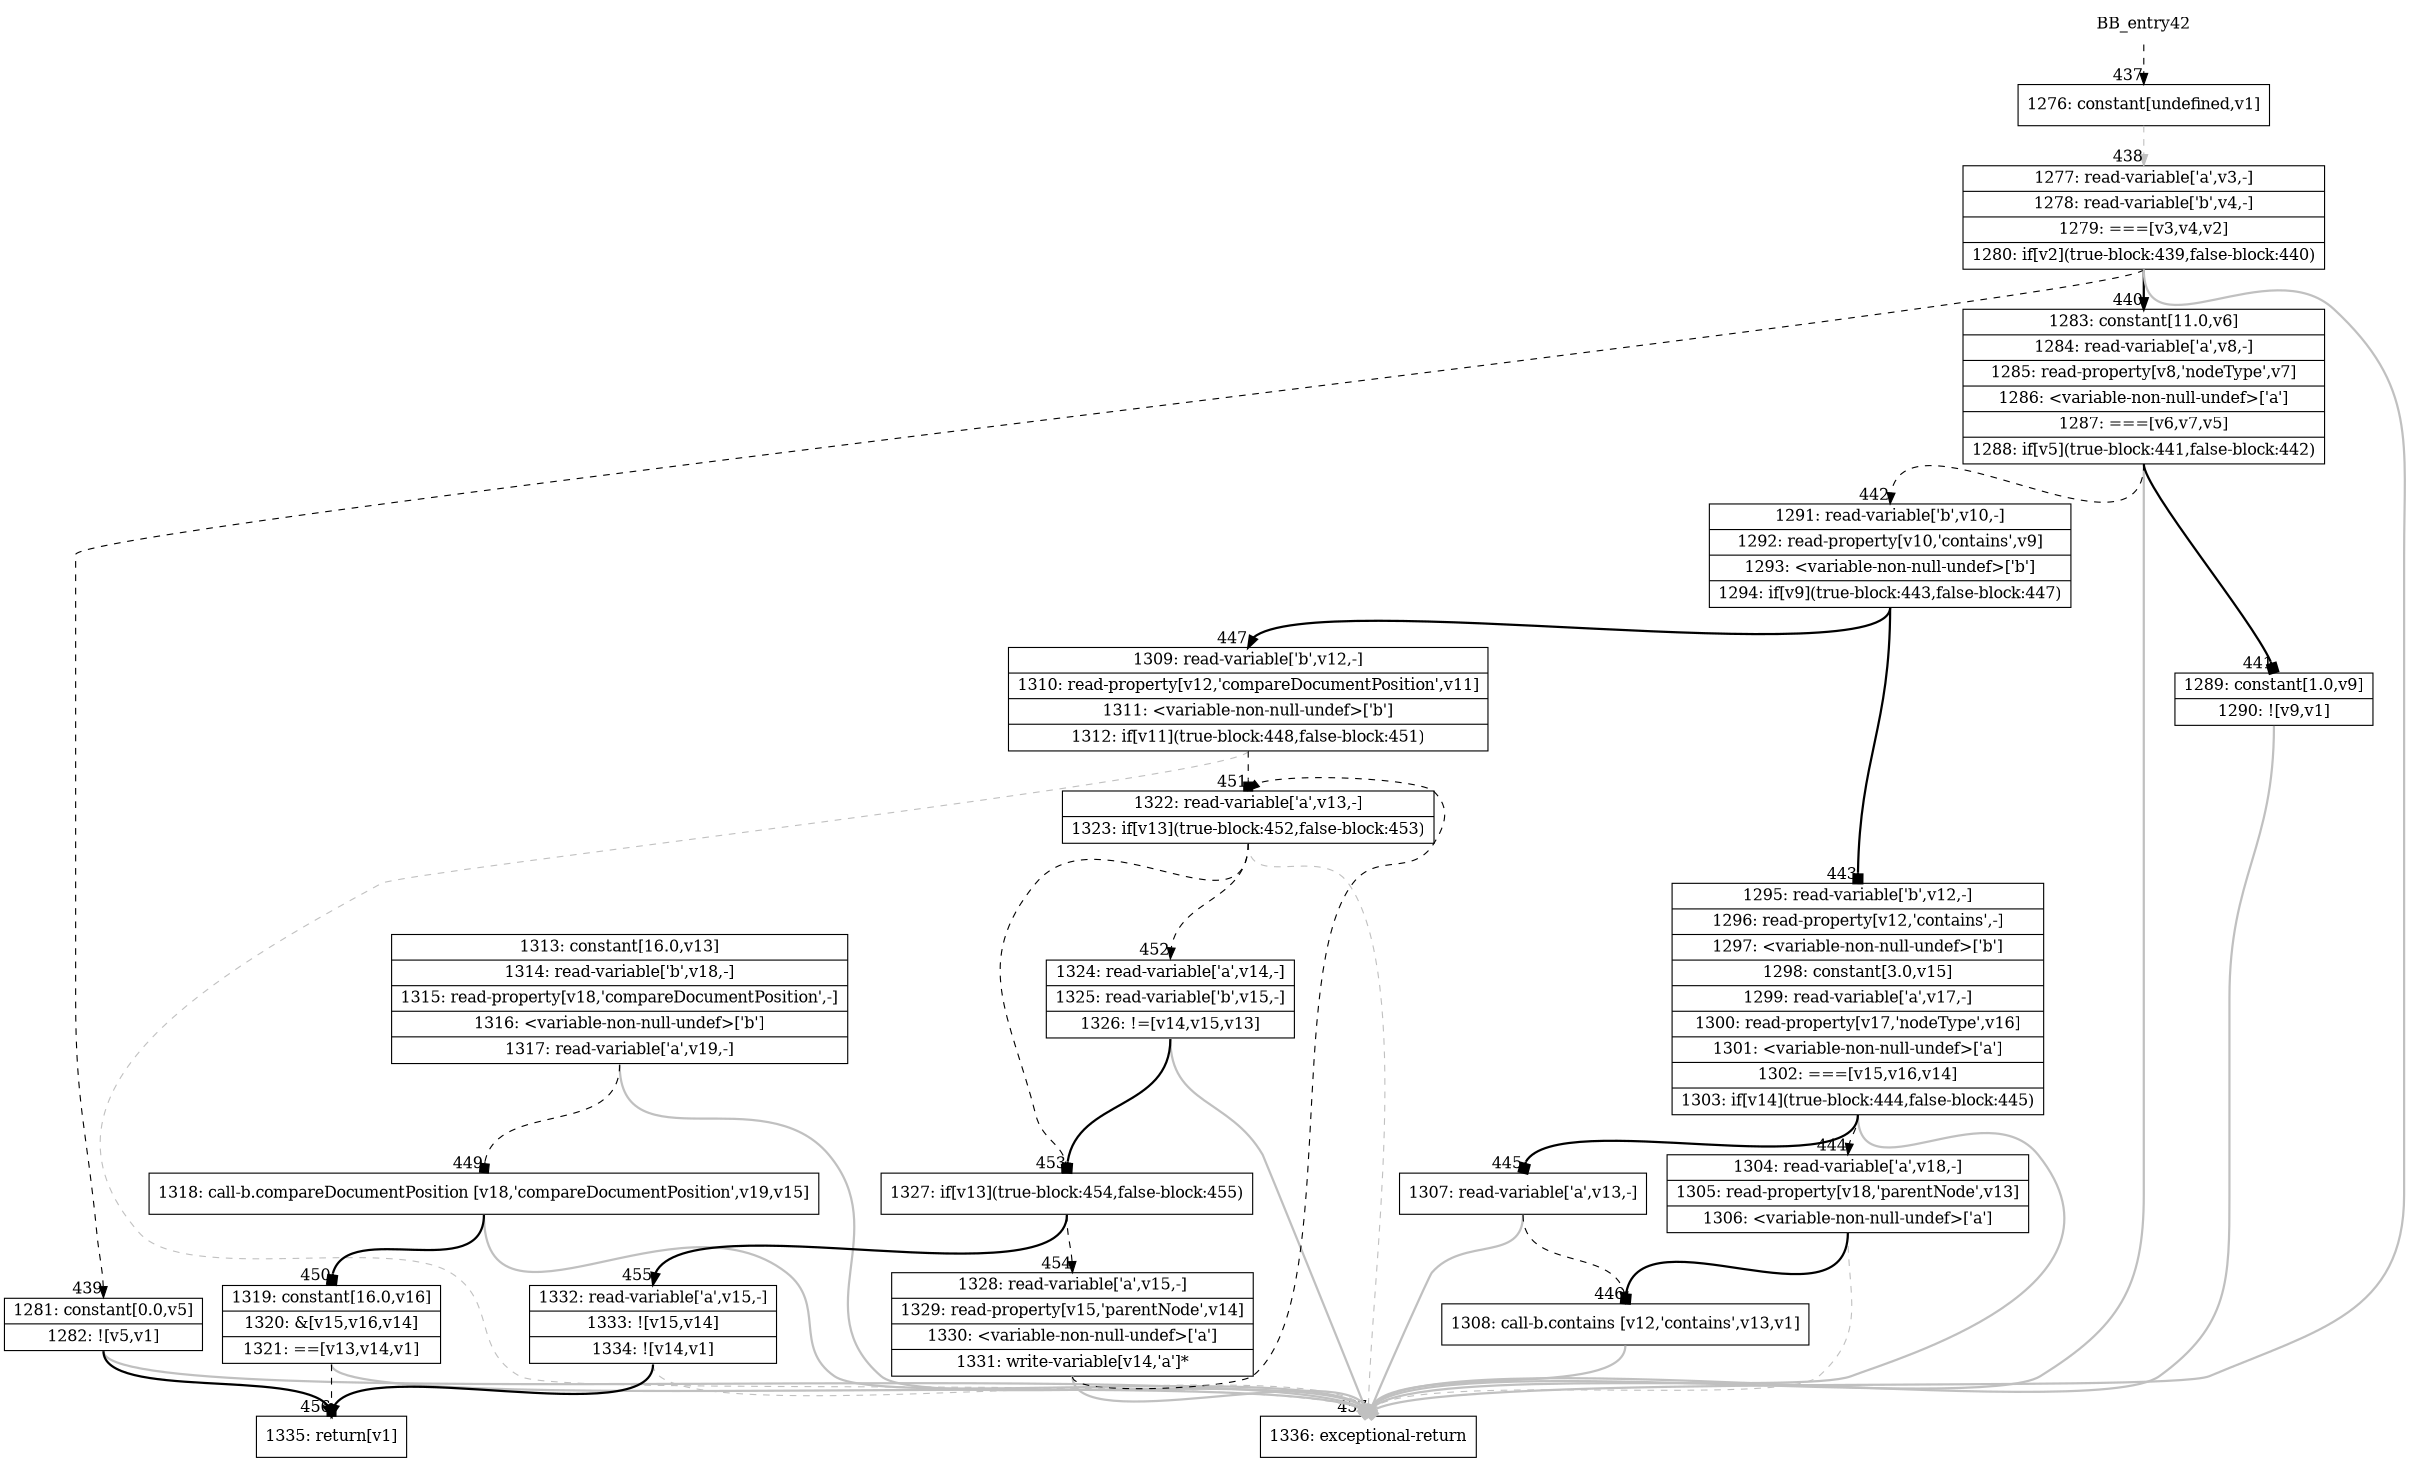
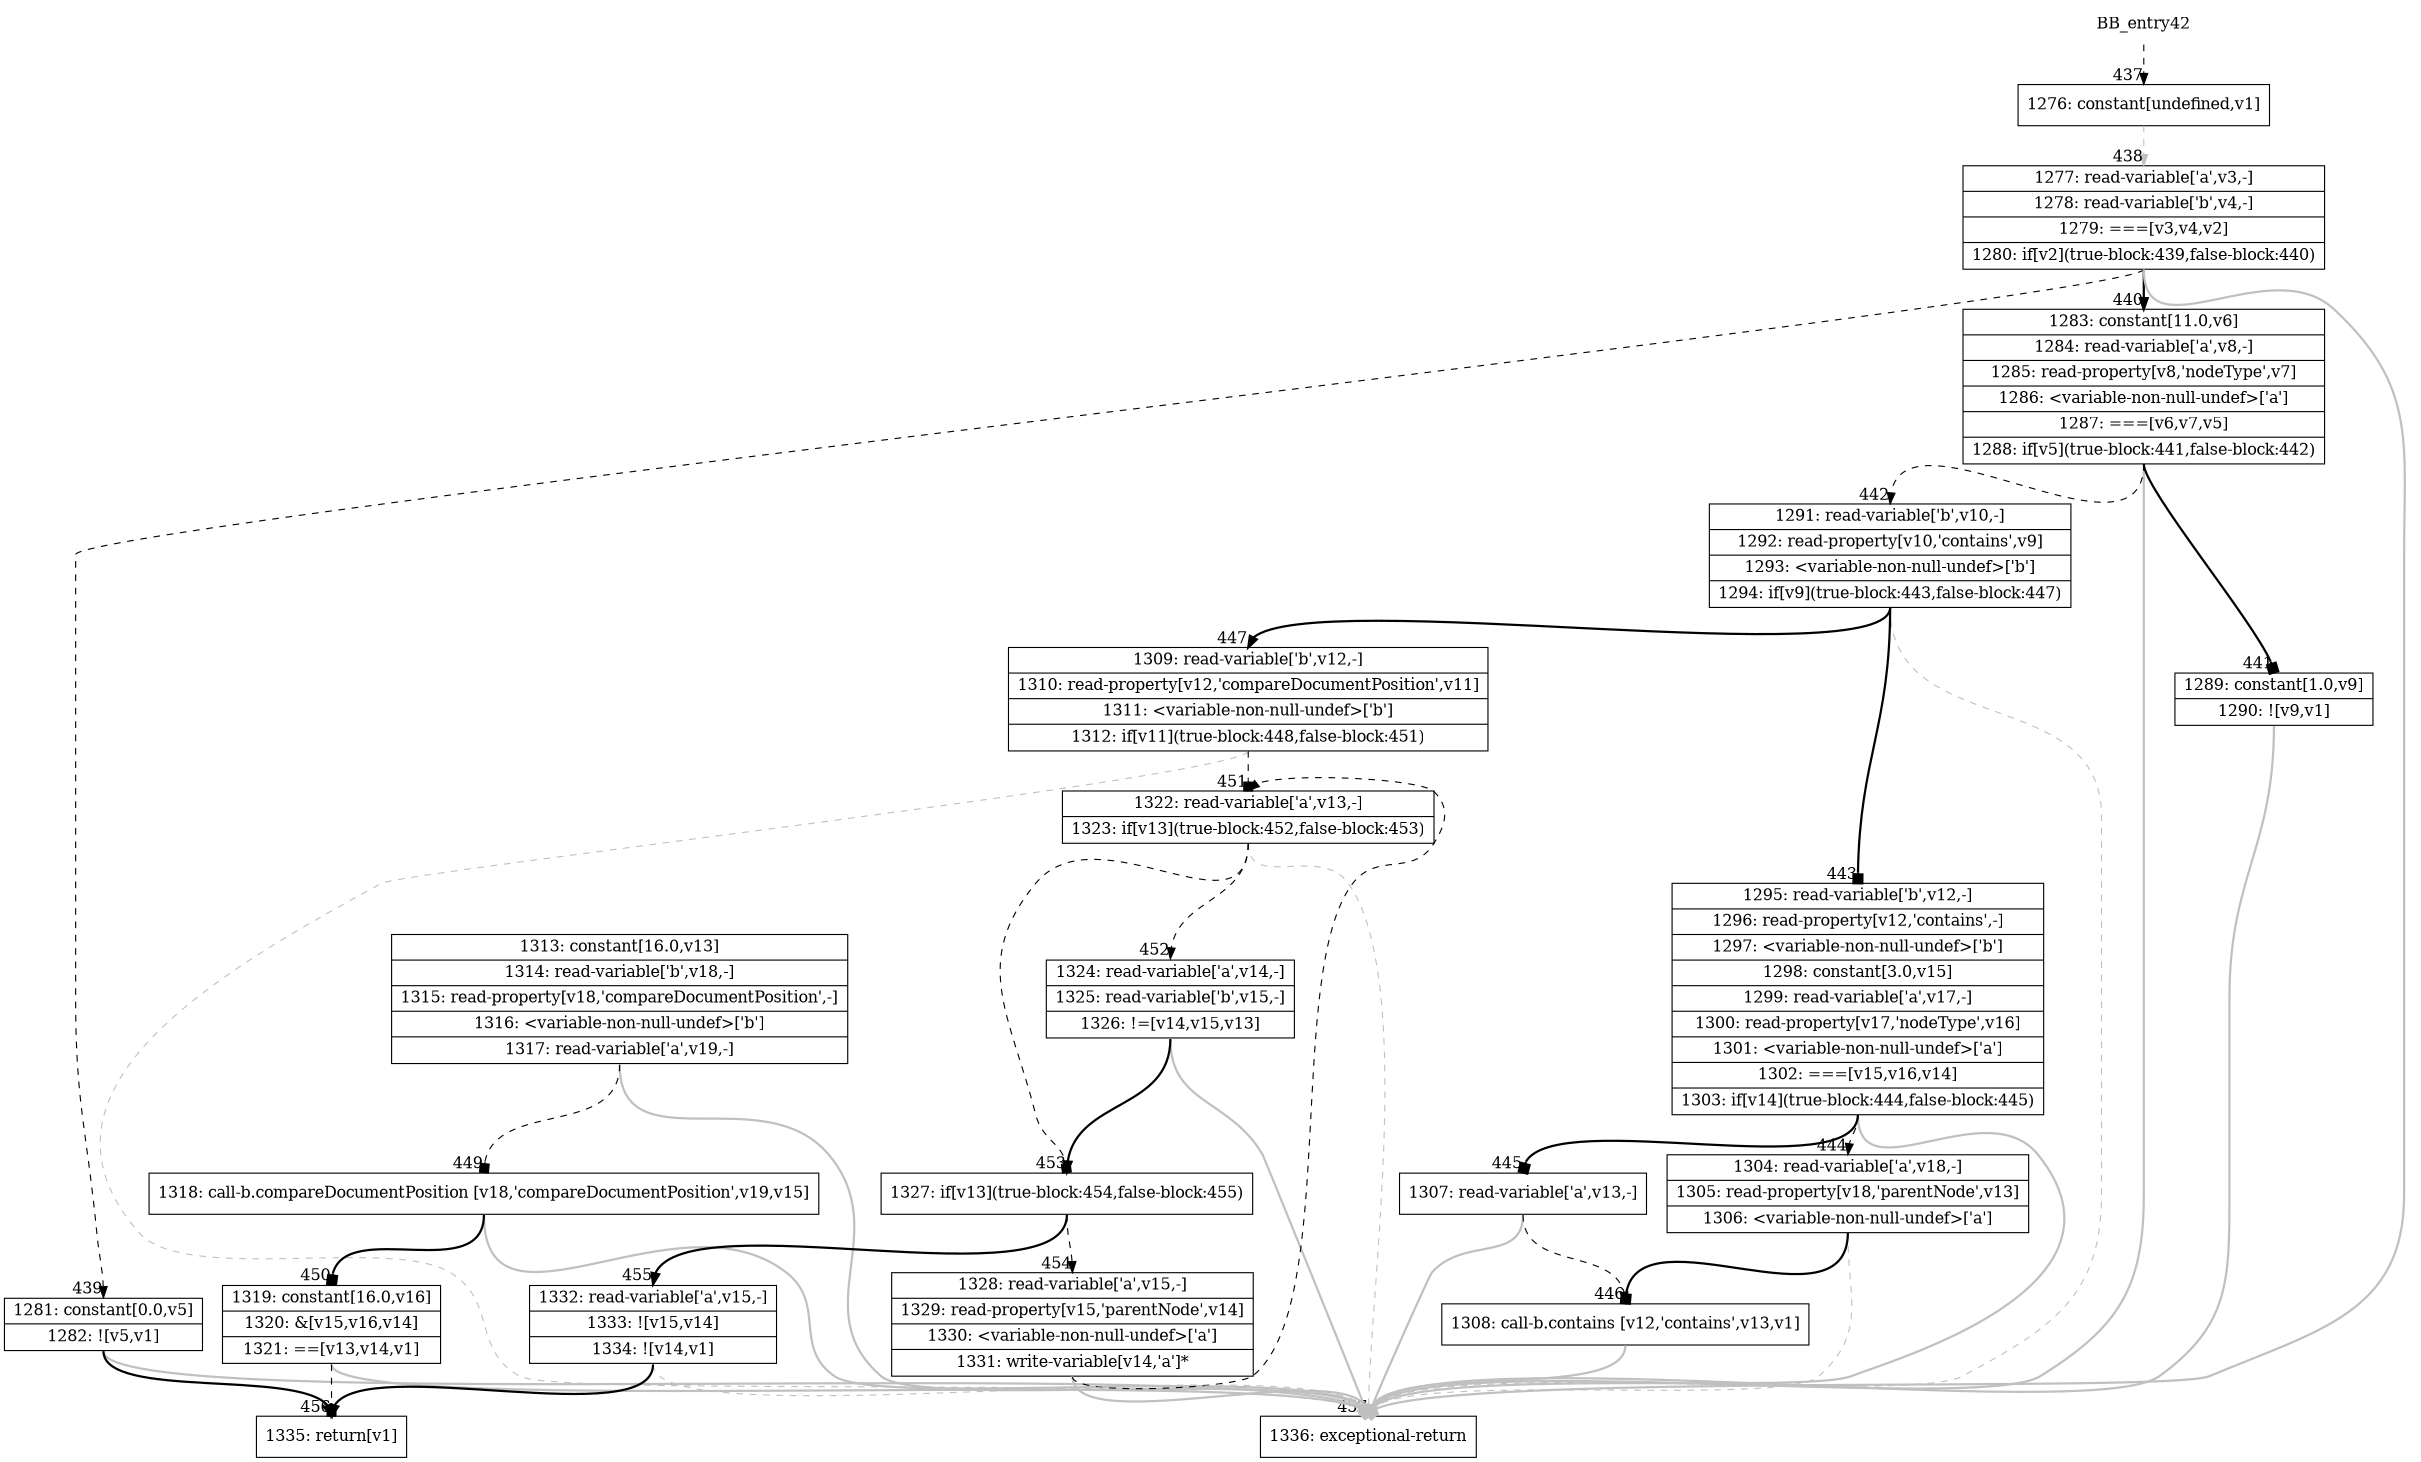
edge "1324: read-variable['a',v14,-]" -> "1327: if[v13](true-block:454,false-block:455)": arrowhead box -> normal
edge "1291: read-variable['b',v10,-]" -> "1336: exceptional-return": added
